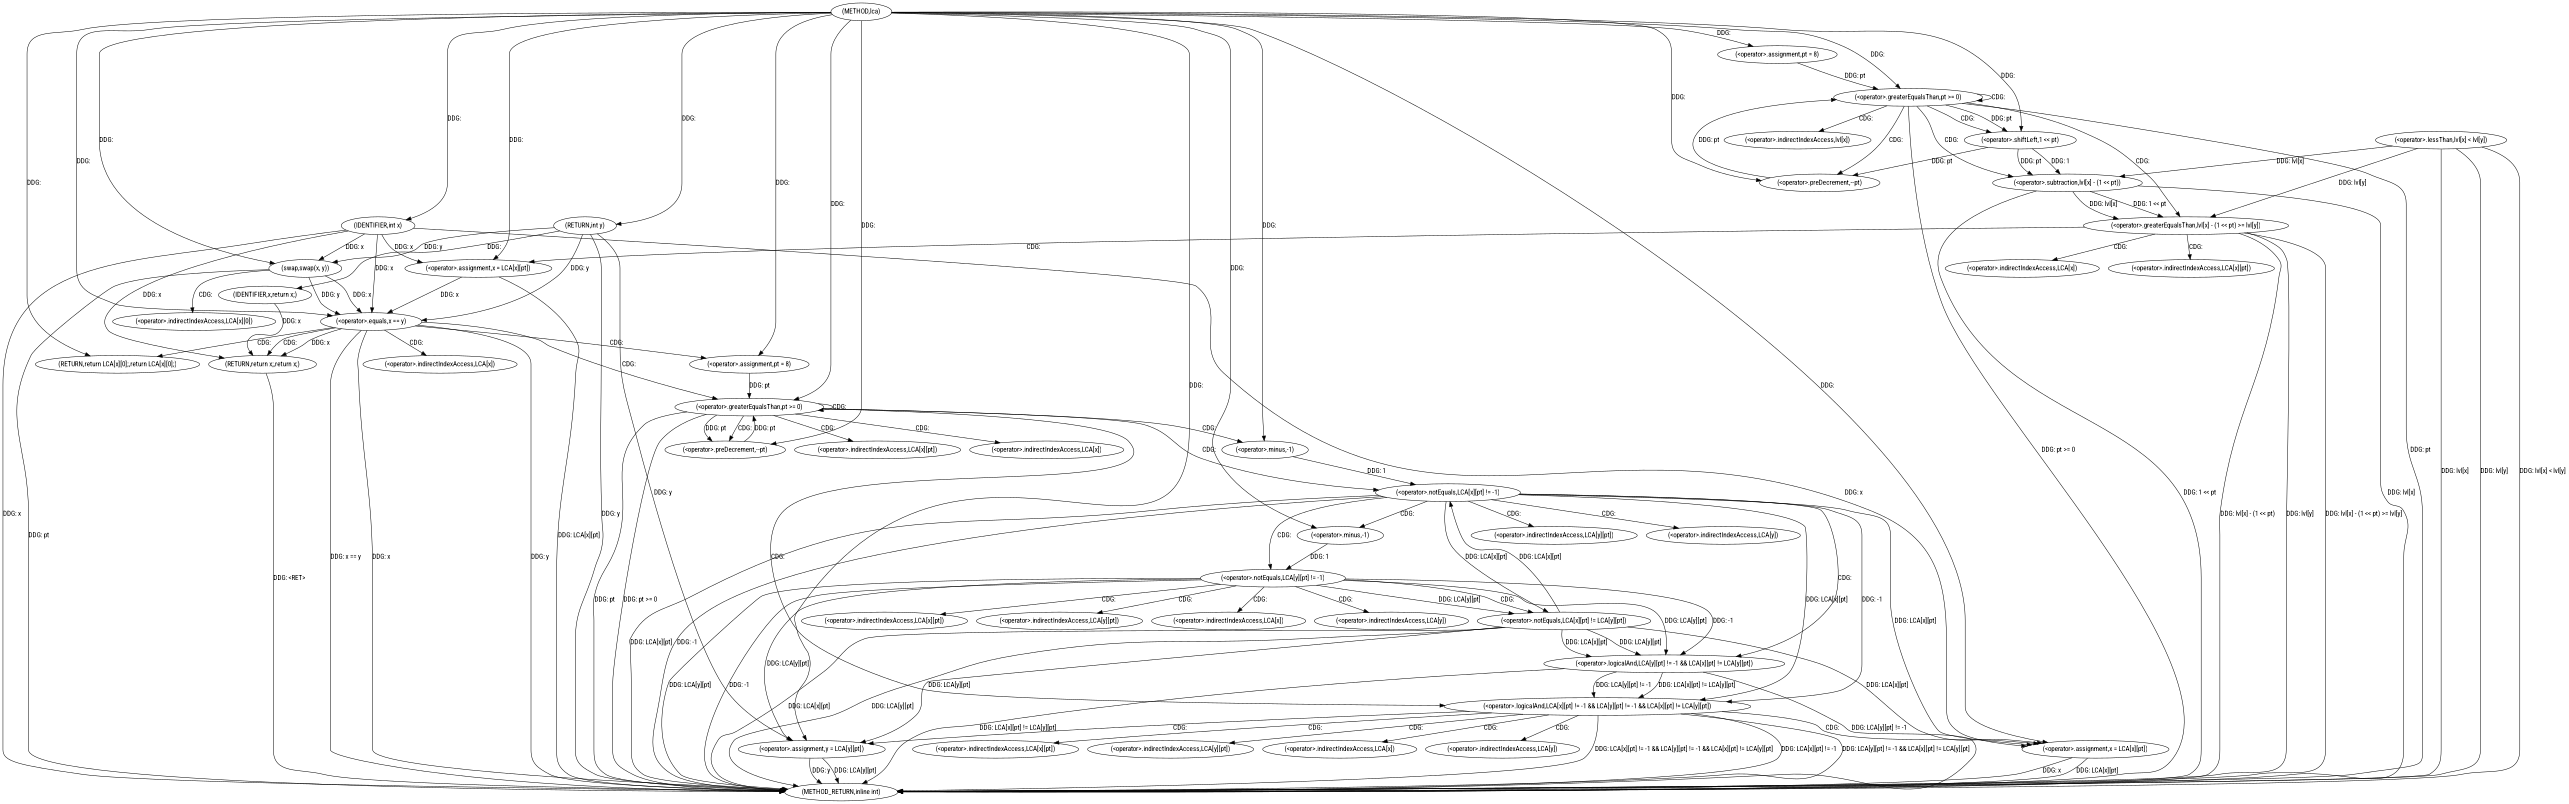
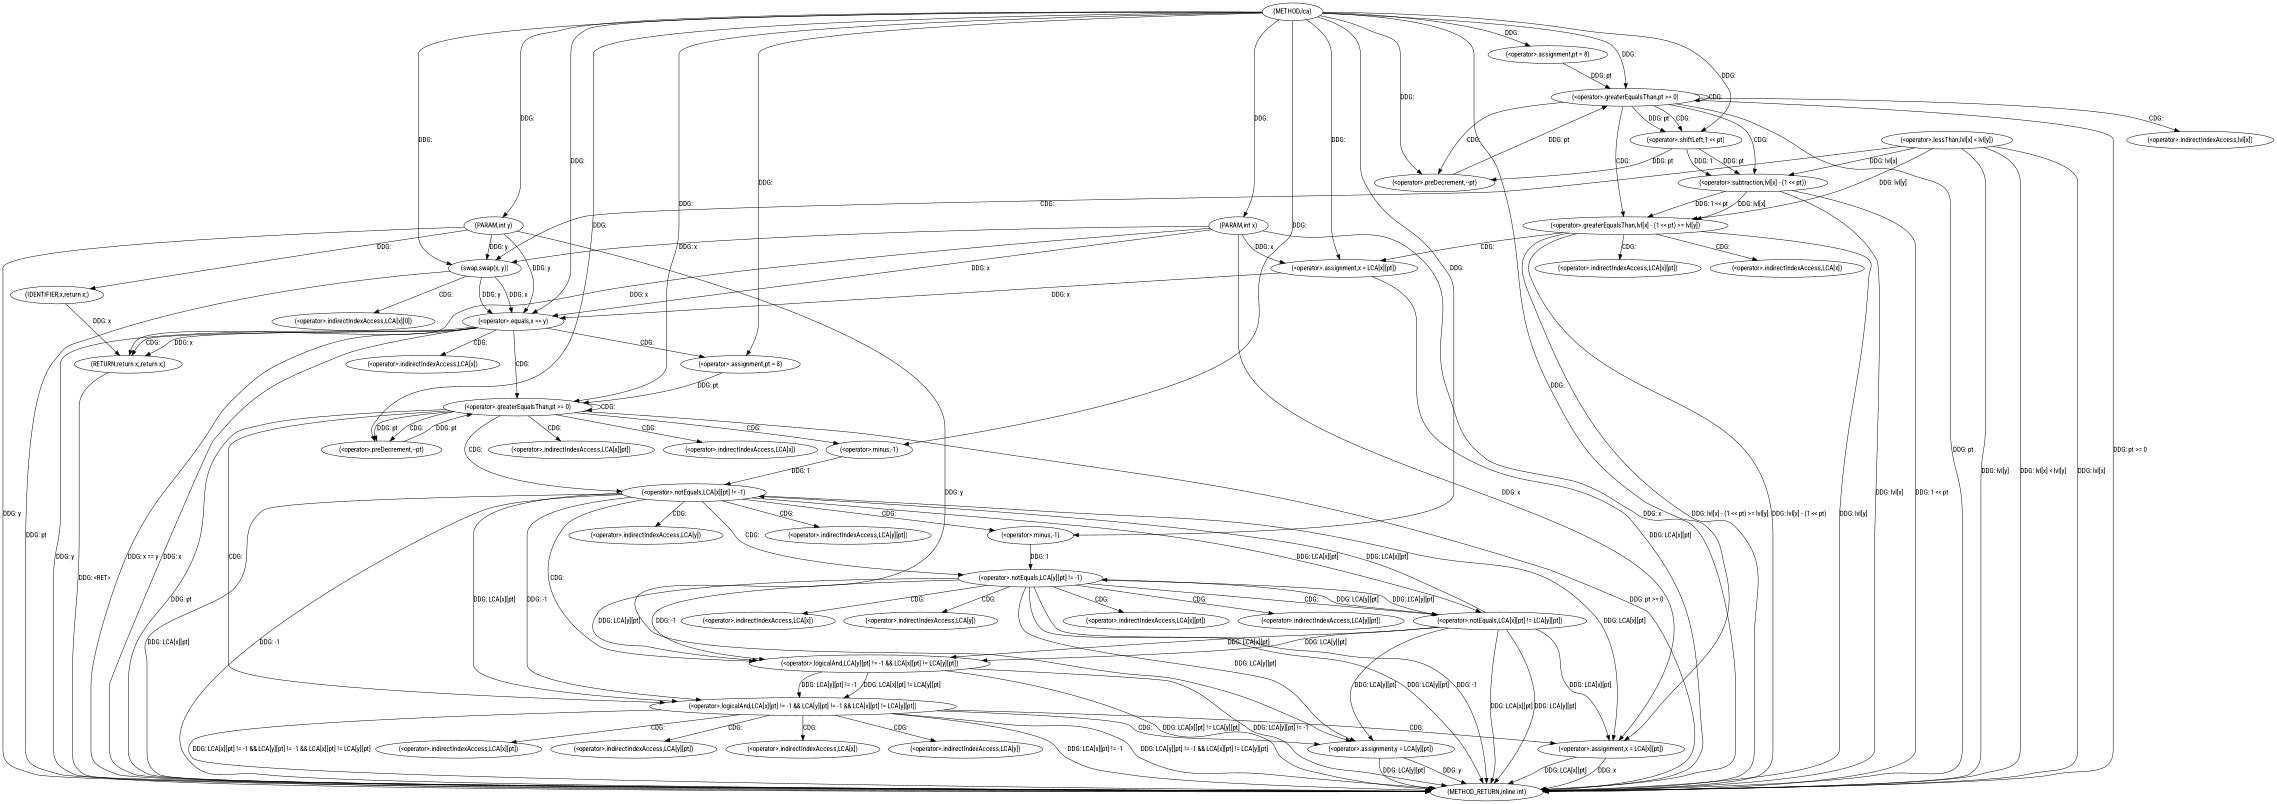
edge "(<operator>.lessThan,lvl[x] < lvl[y])" -> "(swap,swap(x, y))": added, label "CDG:"
node "(IDENTIFIER,int x)": label "(IDENTIFIER,int x)" -> "(PARAM,int x)"
node "(RETURN,int y)": label "(RETURN,int y)" -> "(PARAM,int y)"
node "(RETURN,return LCA[x][0];,return LCA[x][0];)": removed
edge "(METHOD,lca)" -> "(<operator>.assignment,y = LCA[y][pt])": removed, label "DDG:"
edge "(<operator>.notEquals,LCA[x][pt] != LCA[y][pt])" -> "(<operator>.notEquals,LCA[y][pt] != -1)": added, label "DDG: LCA[y][pt]"
